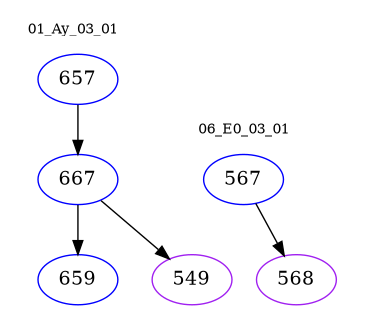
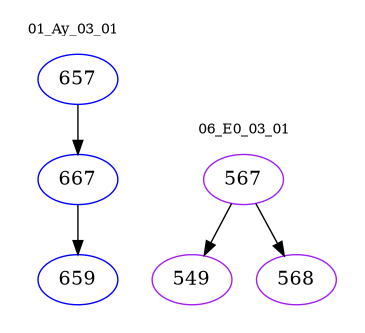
node "567": color blue -> purple
edge "667" -> "549": now "567" -> "549"
